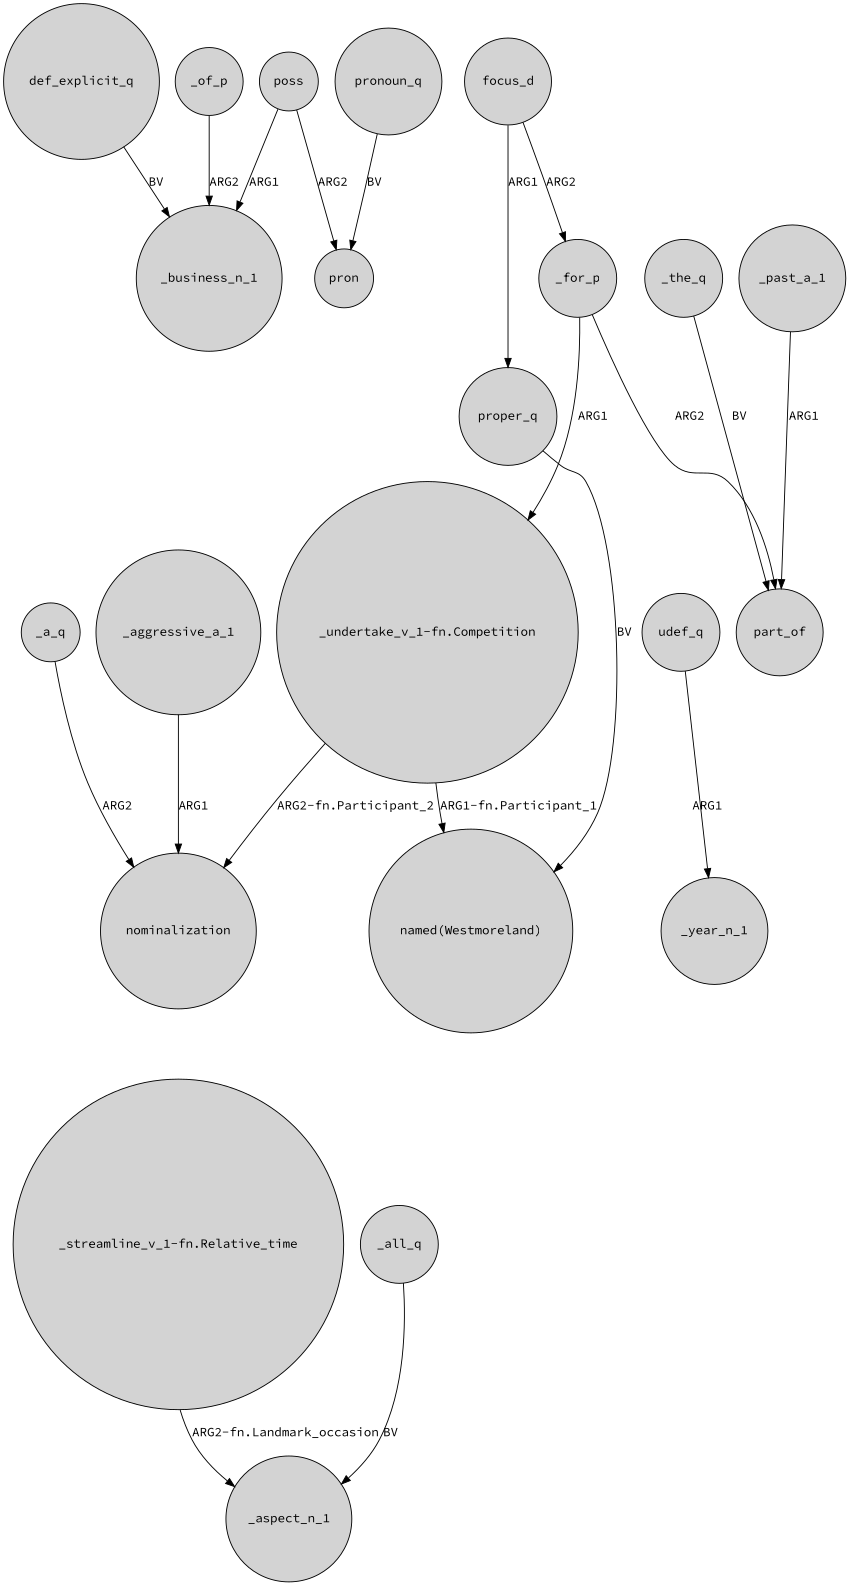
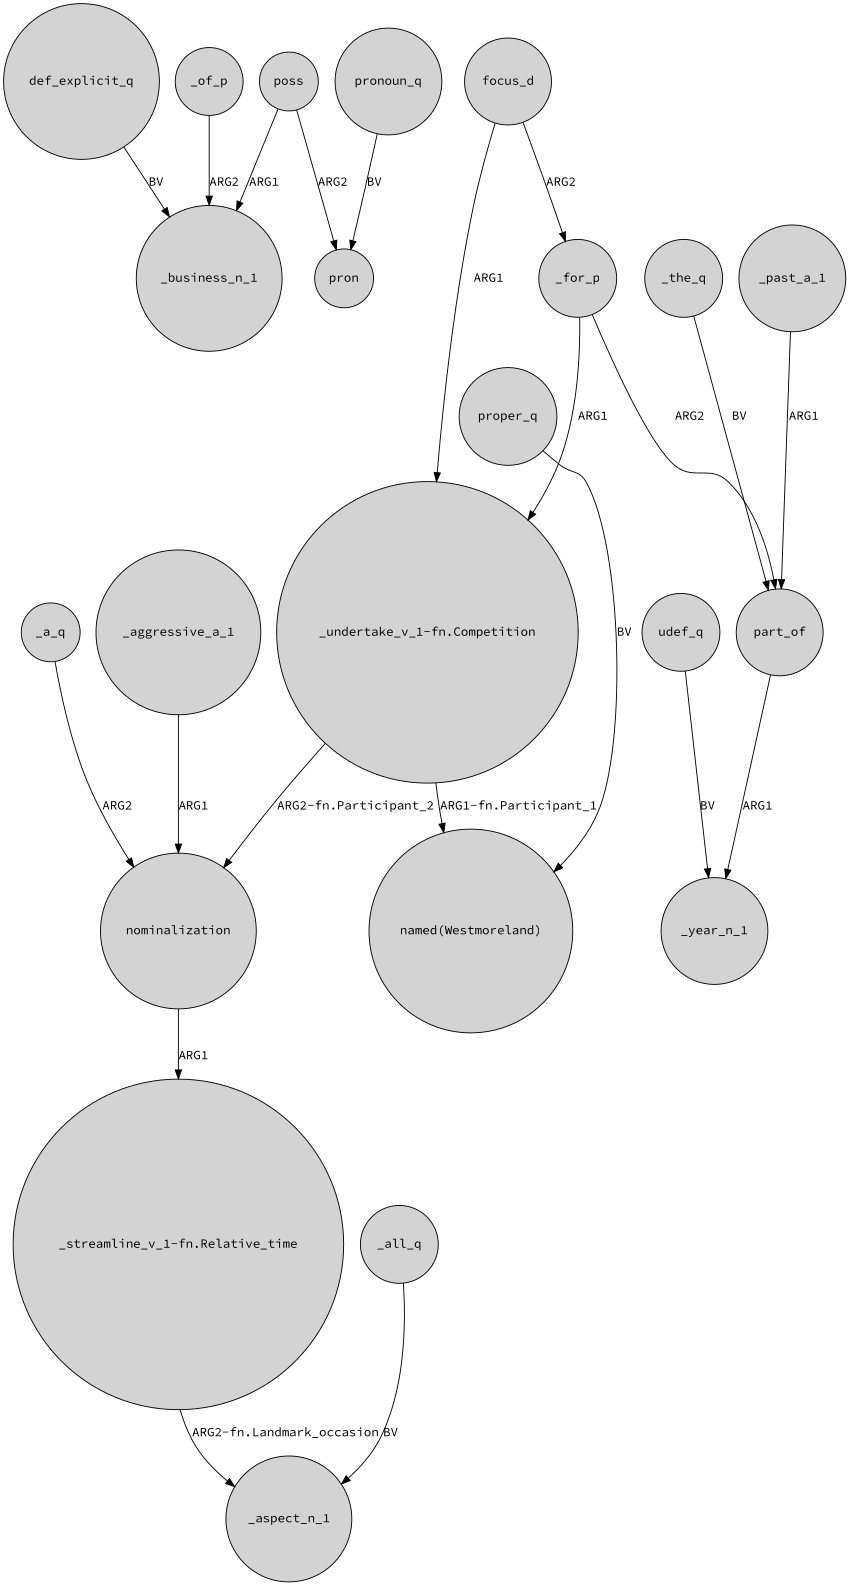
edge "focus_d" -> "proper_q": now "focus_d" -> "_undertake_v_1-fn.Competition"
edge "part_of" -> "_year_n_1": added, label "ARG1"
edge "udef_q" -> "_year_n_1": label "ARG1" -> "BV"
edge "nominalization" -> "_streamline_v_1-fn.Relative_time": added, label "ARG1"
